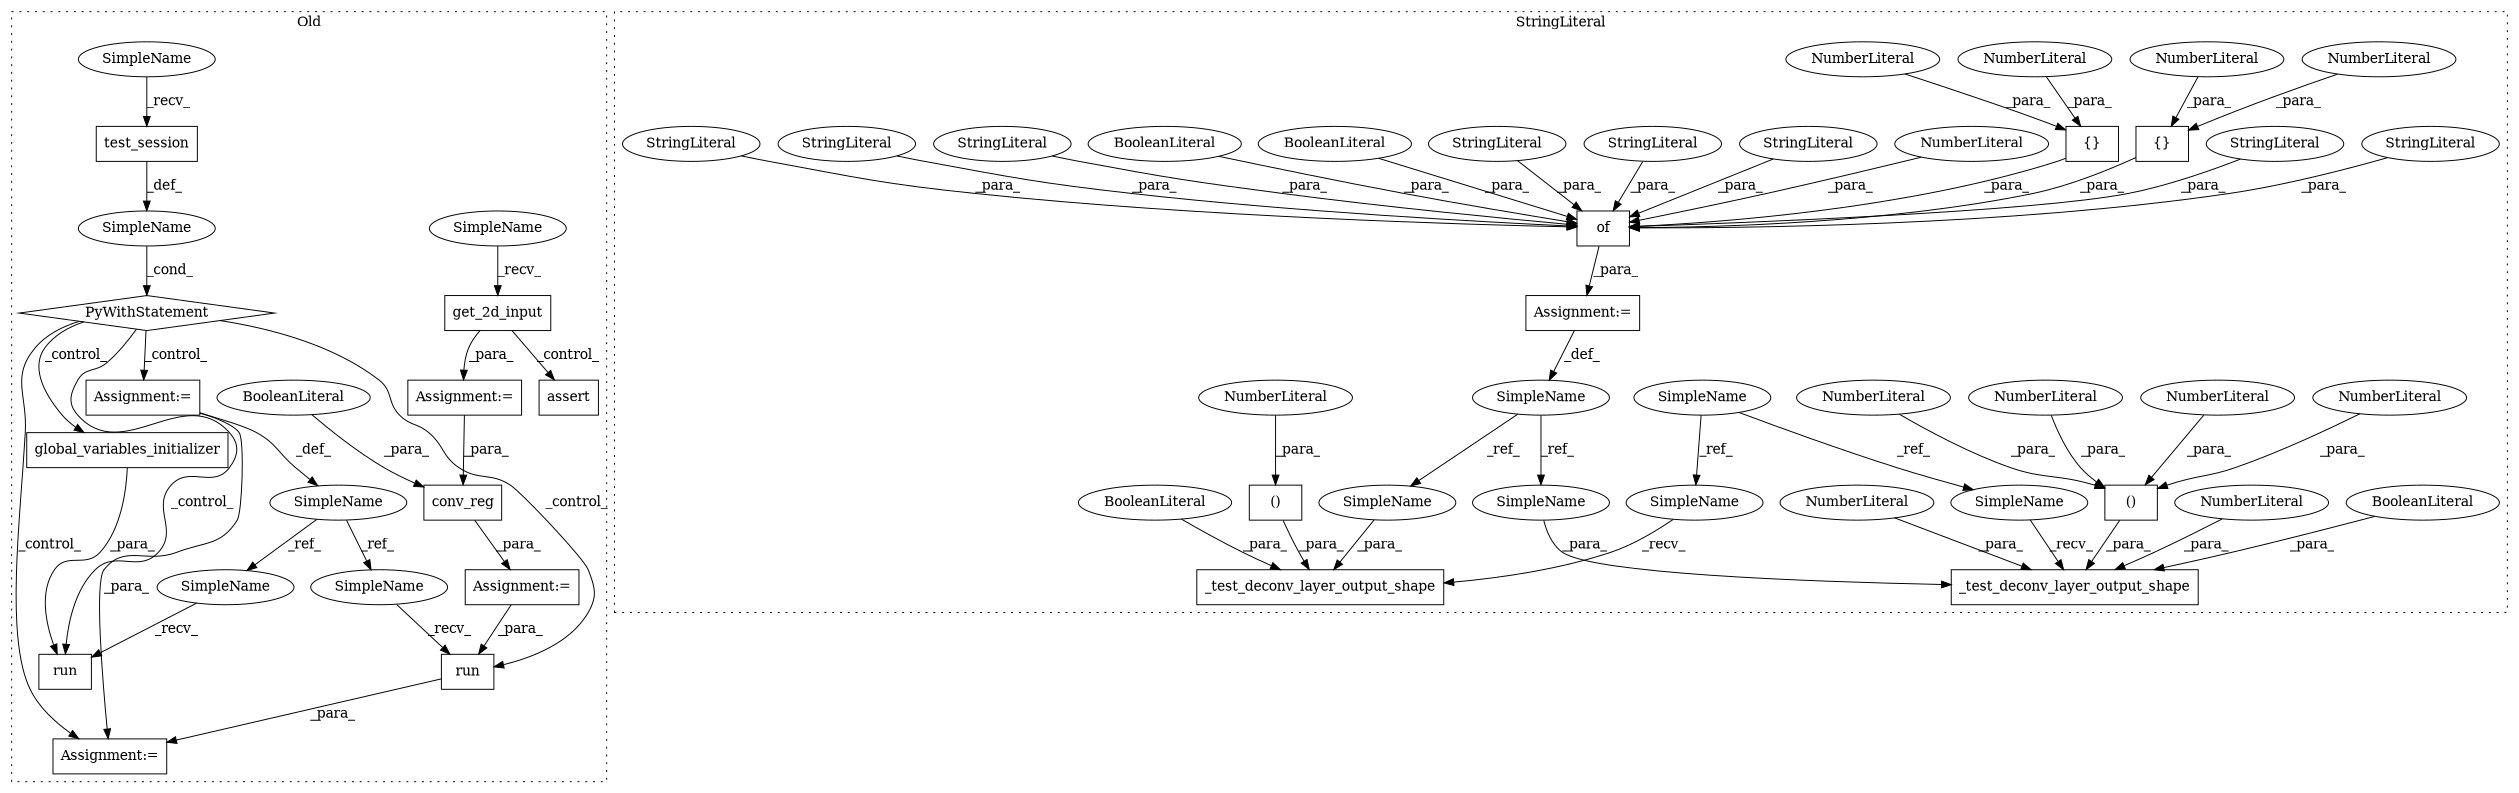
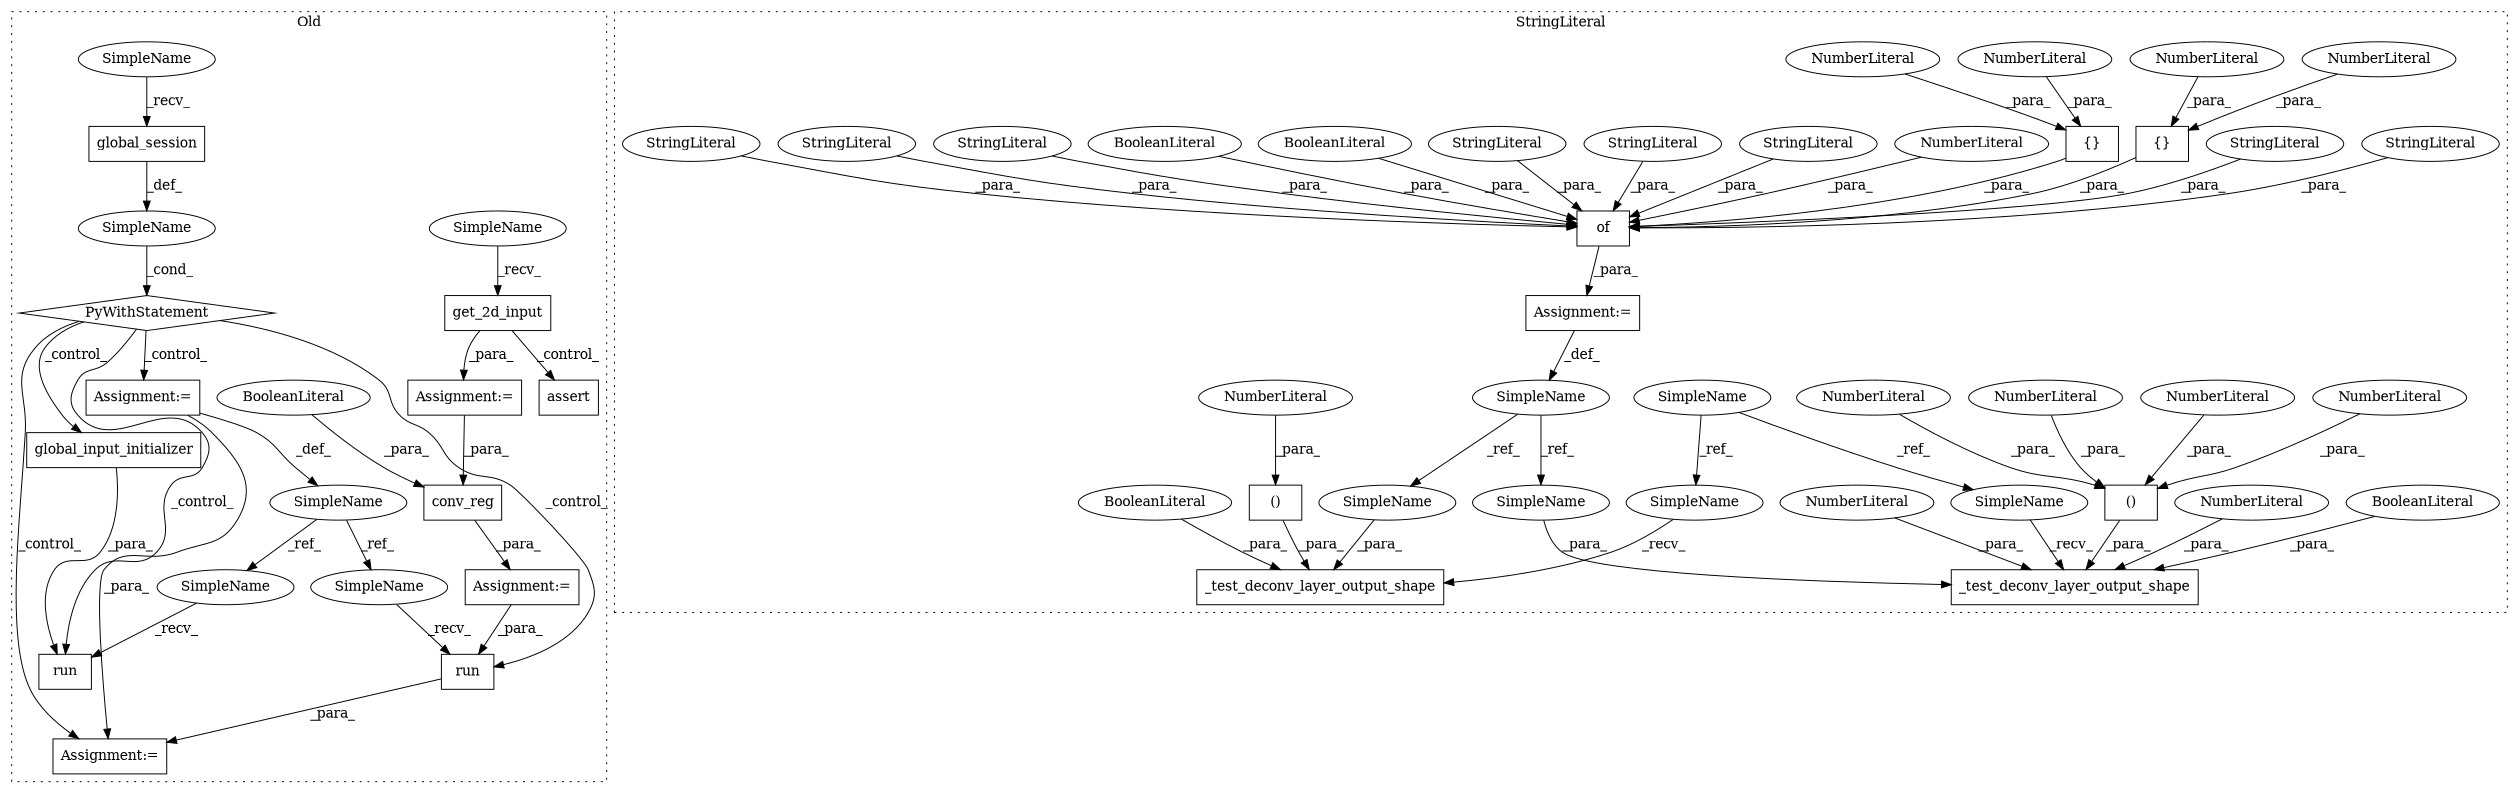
node "test_session": label "test_session" -> "global_session"
node "global_variables_initializer": label "global_variables_initializer" -> "global_input_initializer"
